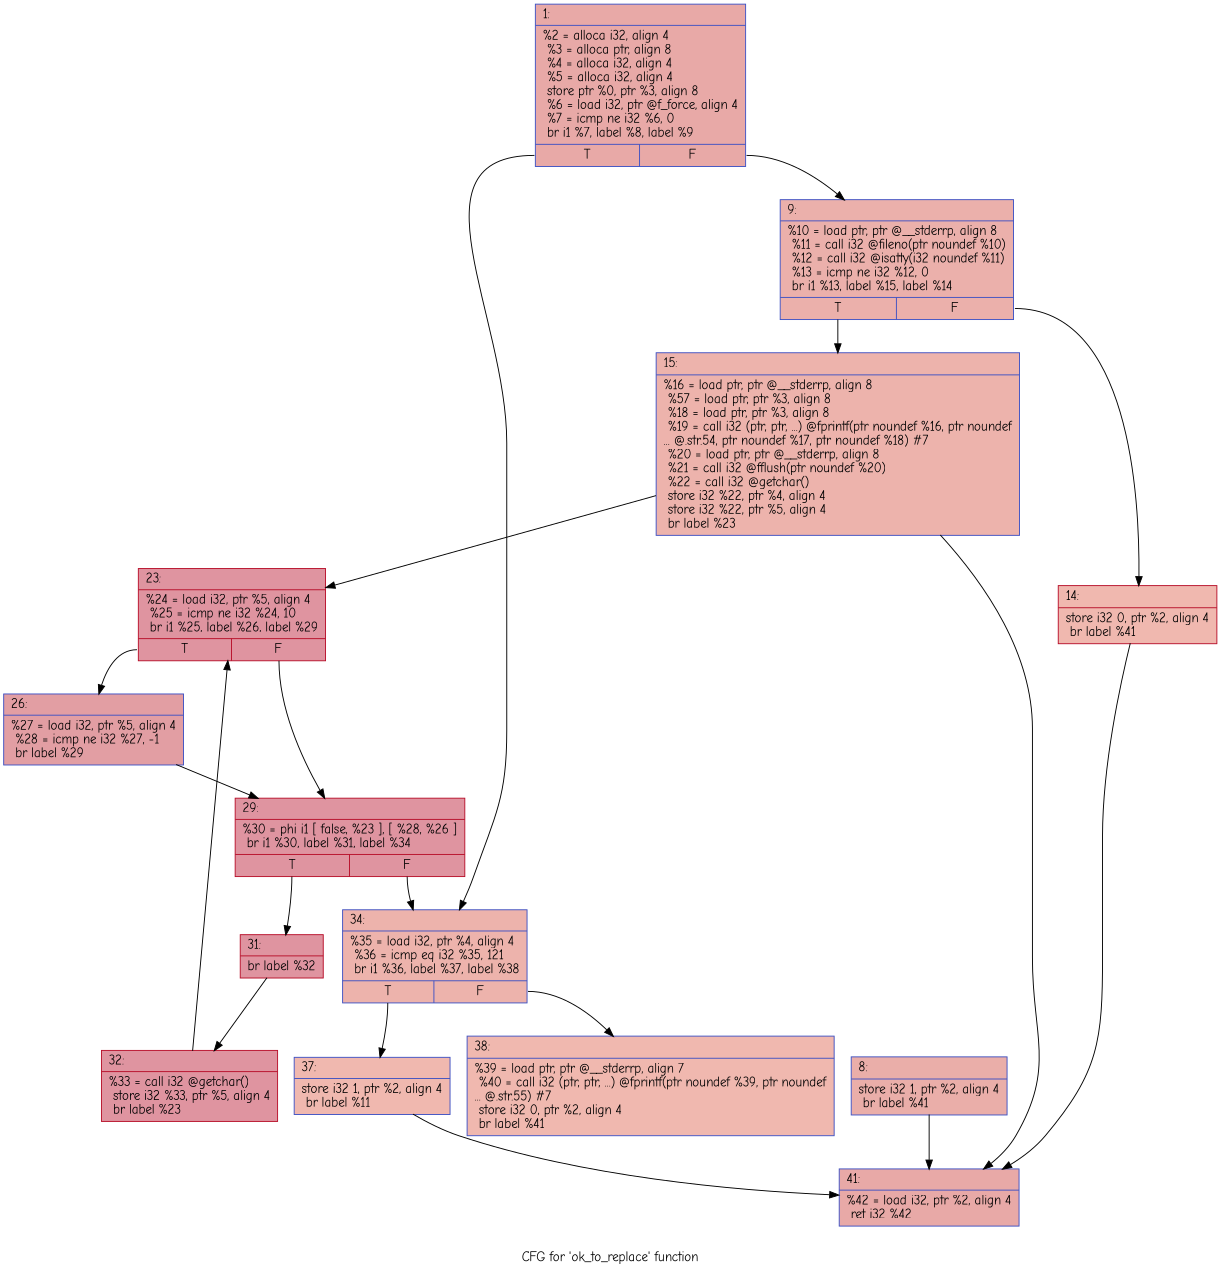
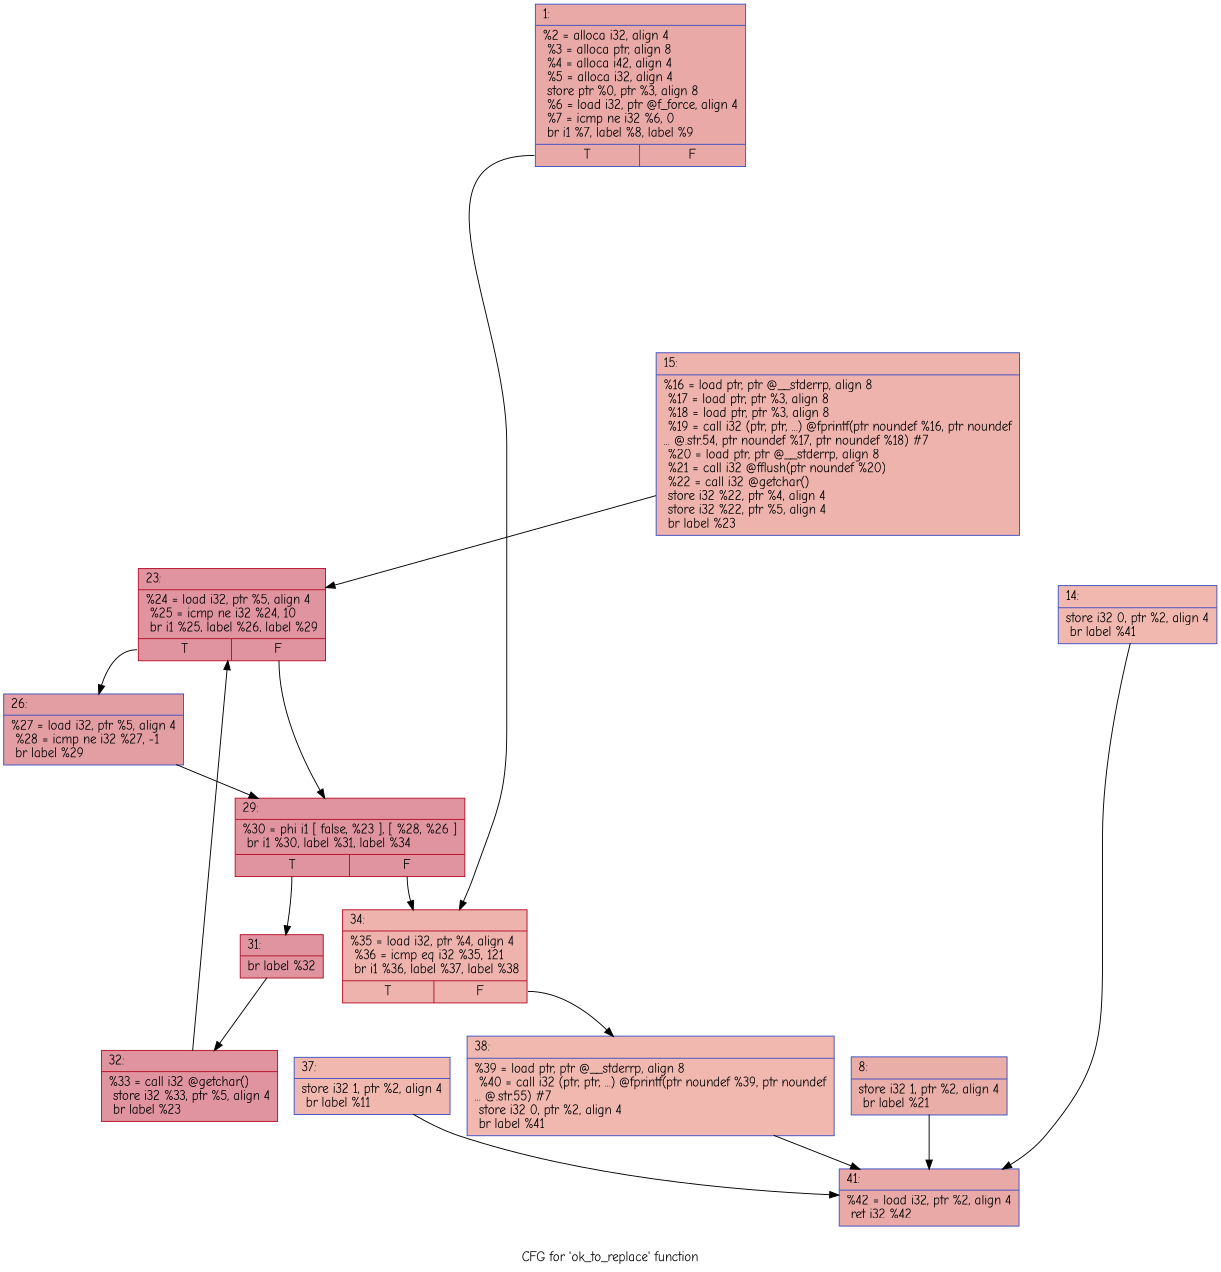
node "1:": text "%4 = alloca i32, align 4" -> "%4 = alloca i42, align 4"
node "9:": removed
node "15:": text "%57 = load ptr, ptr %3, align 8" -> "%17 = load ptr, ptr %3, align 8"
node "14:": color #b70d28ff -> #3d50c3ff
edge "15:" -> "41:": now "38:" -> "41:"
node "34:": color #3d50c3ff -> #b70d28ff
edge "34:" -> "37:": removed
node "38:": text "%39 = load ptr, ptr @__stderrp, align 7" -> "%39 = load ptr, ptr @__stderrp, align 8"
node "8:": text "br label %41" -> "br label %21"
